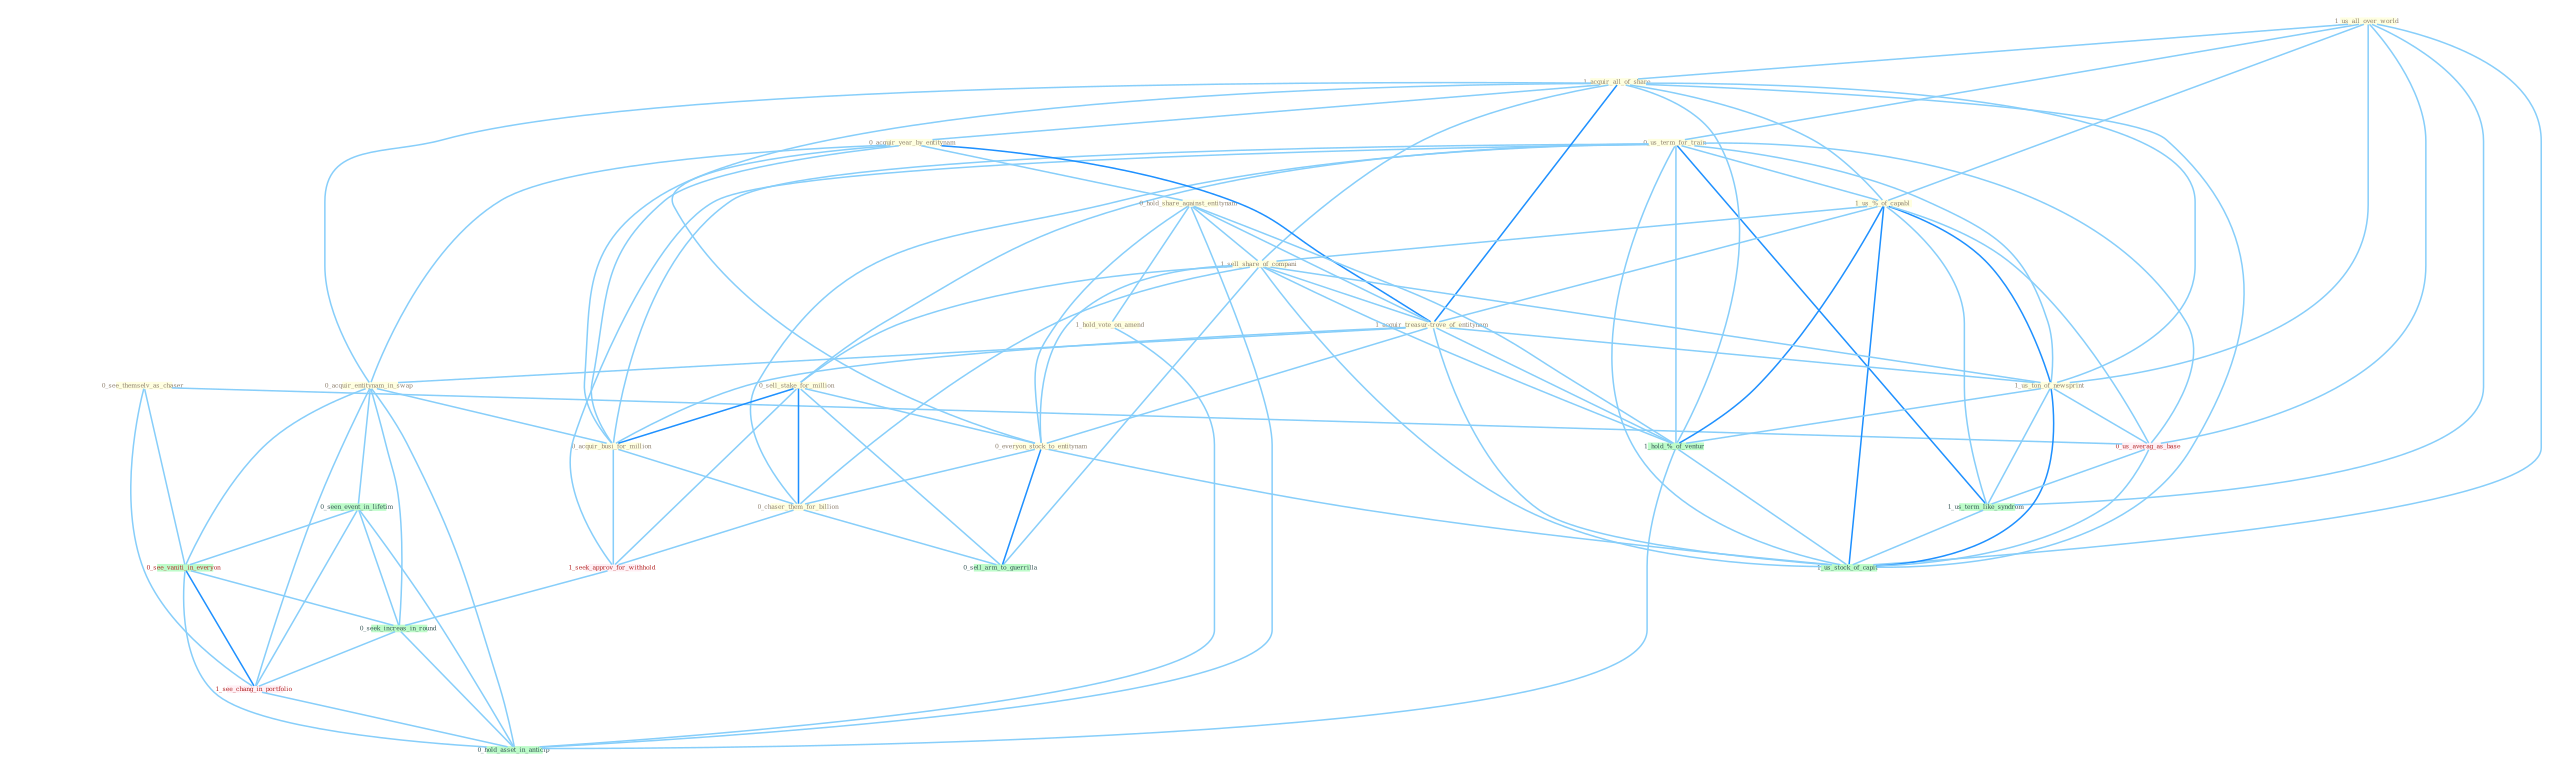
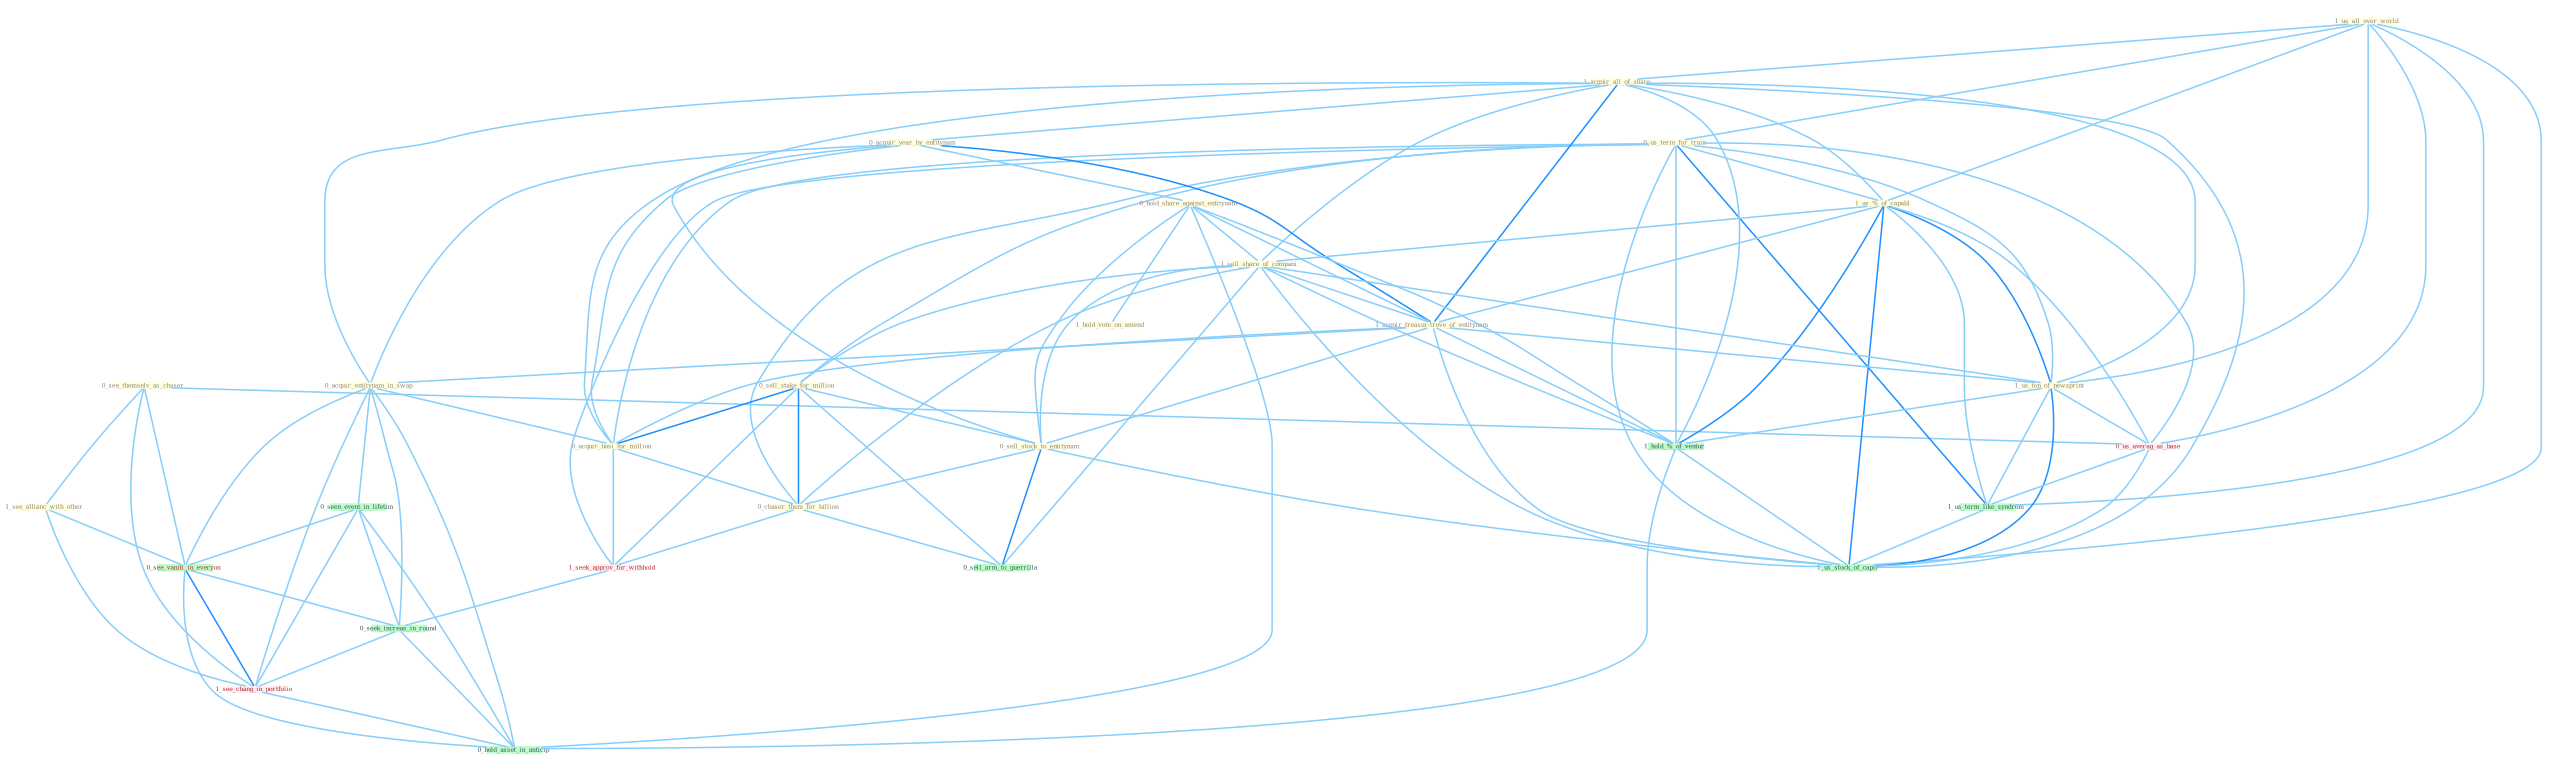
node "0_everyon_stock_to_entitynam": label "0_everyon_stock_to_entitynam" -> "0_sell_stock_to_entitynam"
node "1_see_allianc_with_other": added
edge "1_hold_vote_on_amend" -- "0_hold_asset_in_anticip": removed
